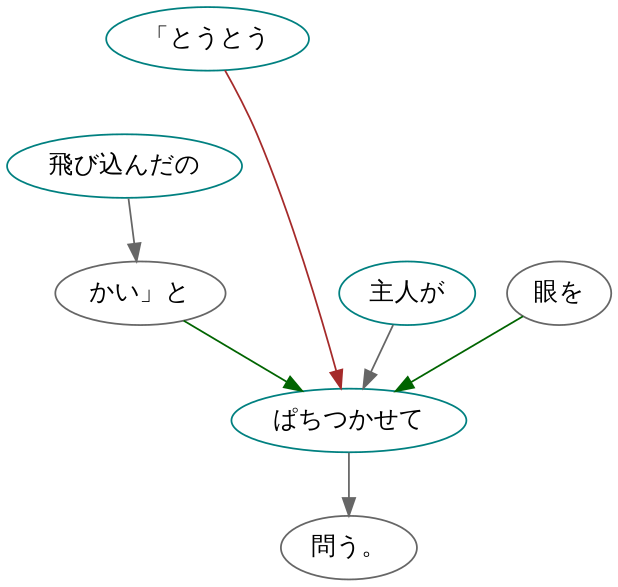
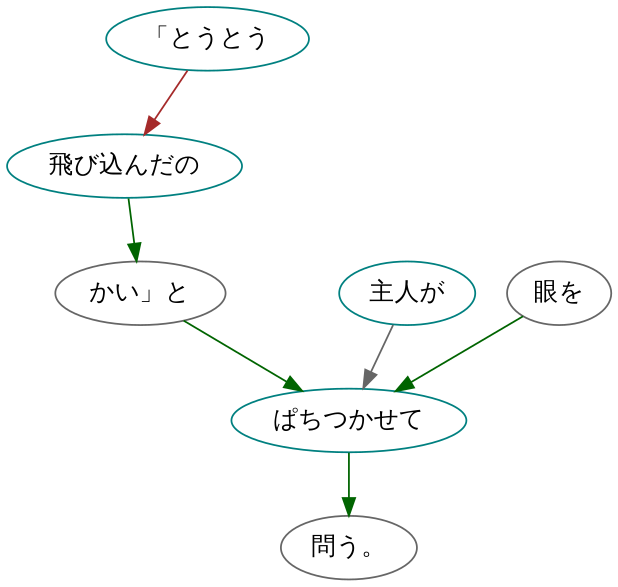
edge "「とうとう" -> "ぱちつかせて": now "「とうとう" -> "飛び込んだの"
edge "飛び込んだの" -> "かい」と": color gray40 -> darkgreen
edge "ぱちつかせて" -> "問う。": color gray40 -> darkgreen
